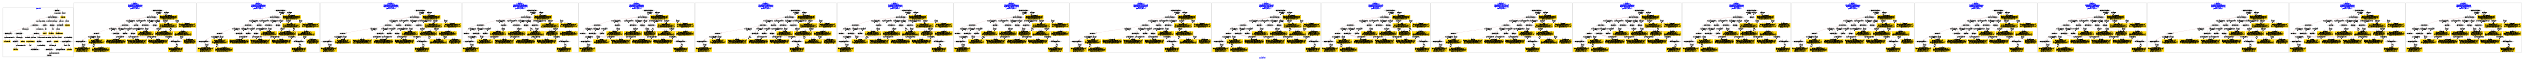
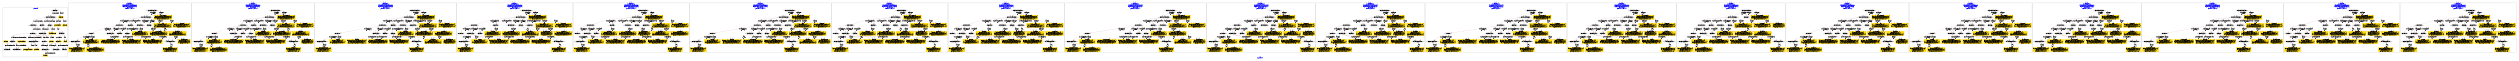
node "Artwork_Details": fillcolor lightgray -> gold
edge "E35_Title1" -> "Material": now "Classification" -> "Material"
node "Classification": fillcolor gold -> lightgray
edge "E52_Time-Span5" -> "Production_Year": now "Residence" -> "Production_Year"
edge "E52_Time-Span3" -> "E69_Death1": reversed
node "Production_Year": fillcolor gold -> lightgray
node "E69_Death1": fillcolor lightgray -> gold
node "death_date": fillcolor gold -> lightgray
node "Artist_Appellation_URI": fillcolor lightgray -> gold
node "birth_date": fillcolor lightgray -> gold
